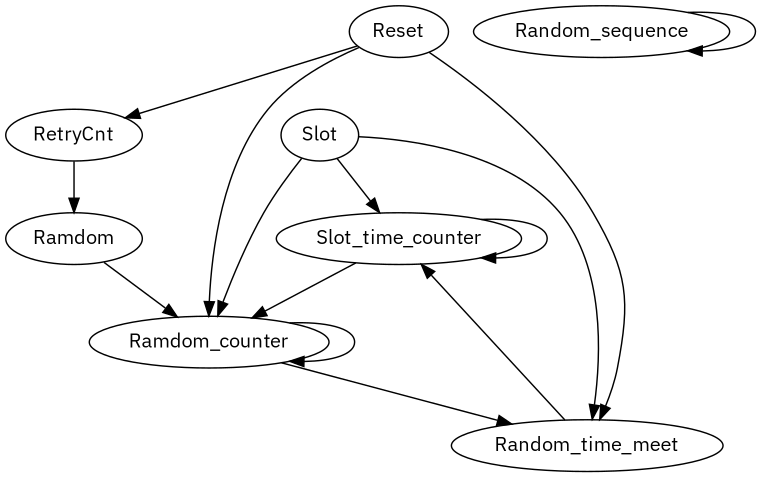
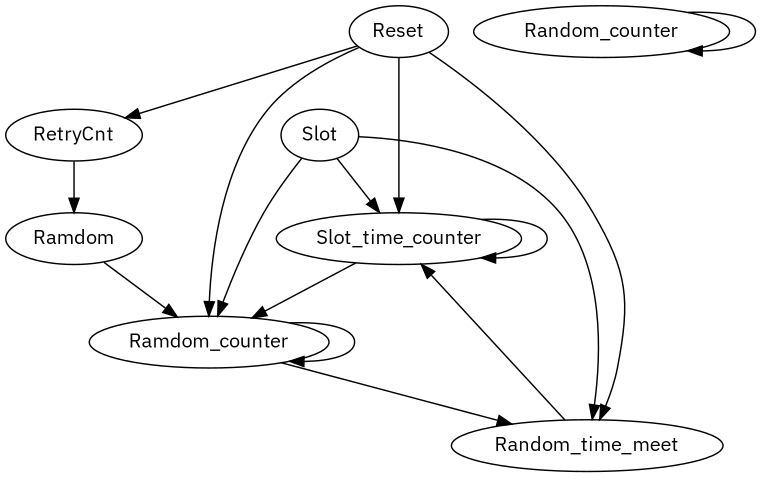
node "Random_sequence": label "Random_sequence" -> "Random_counter"
edge "Reset" -> "Slot_time_counter": added
